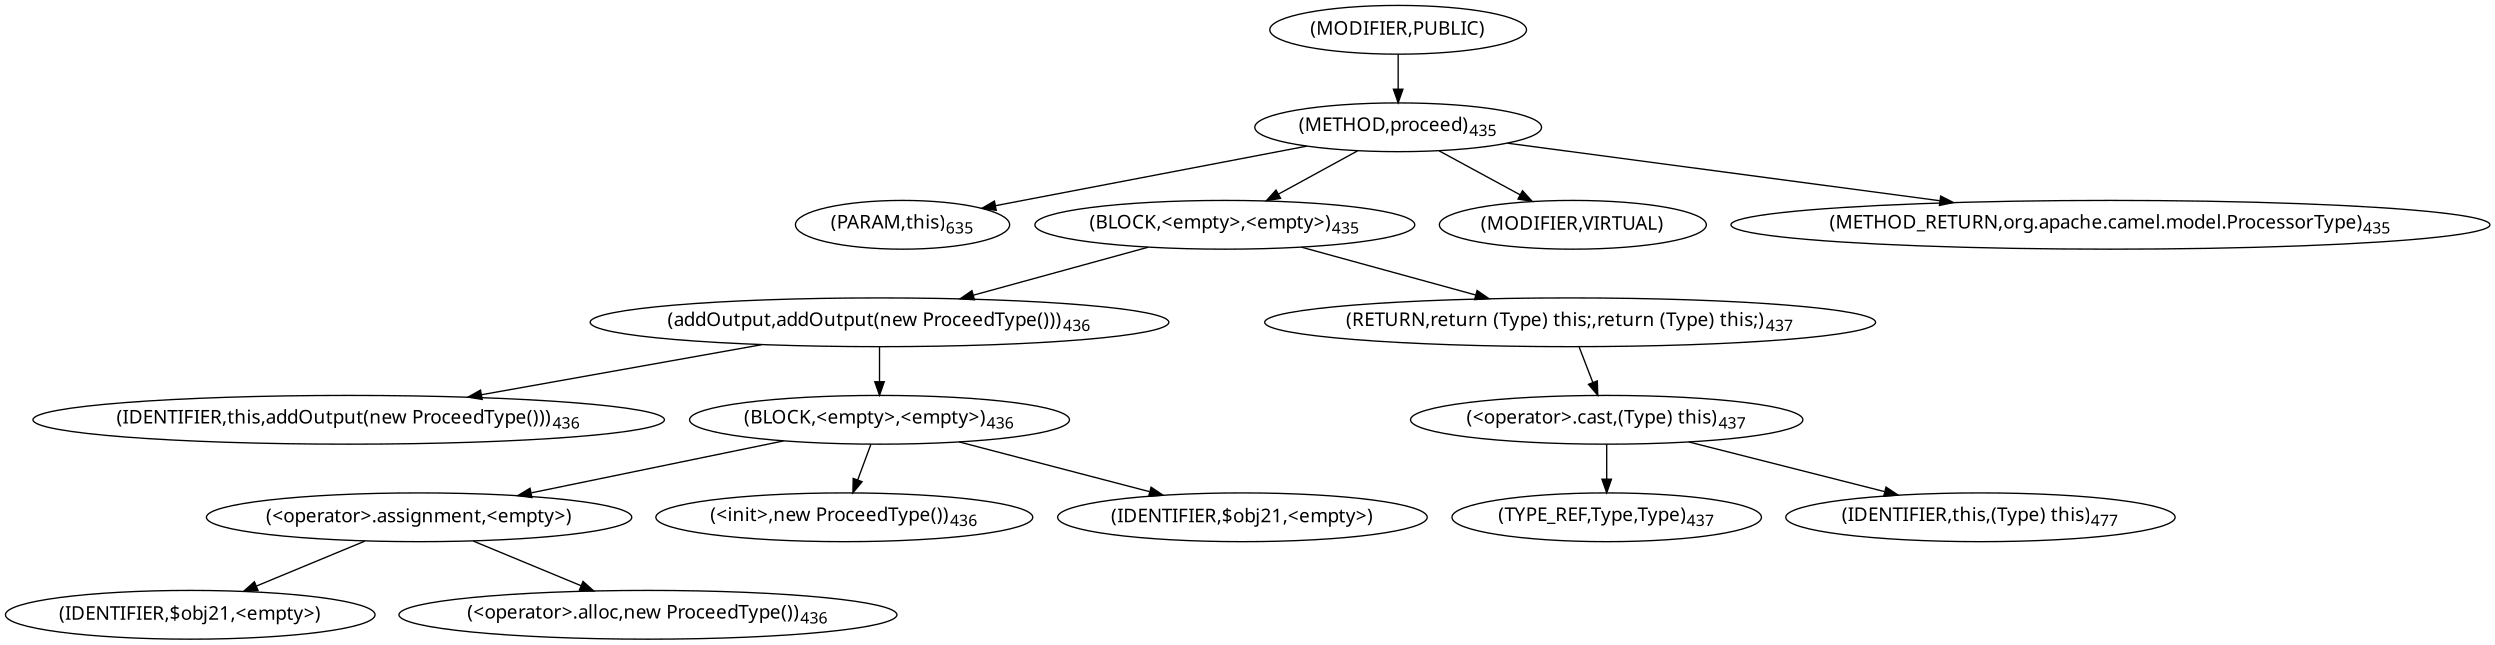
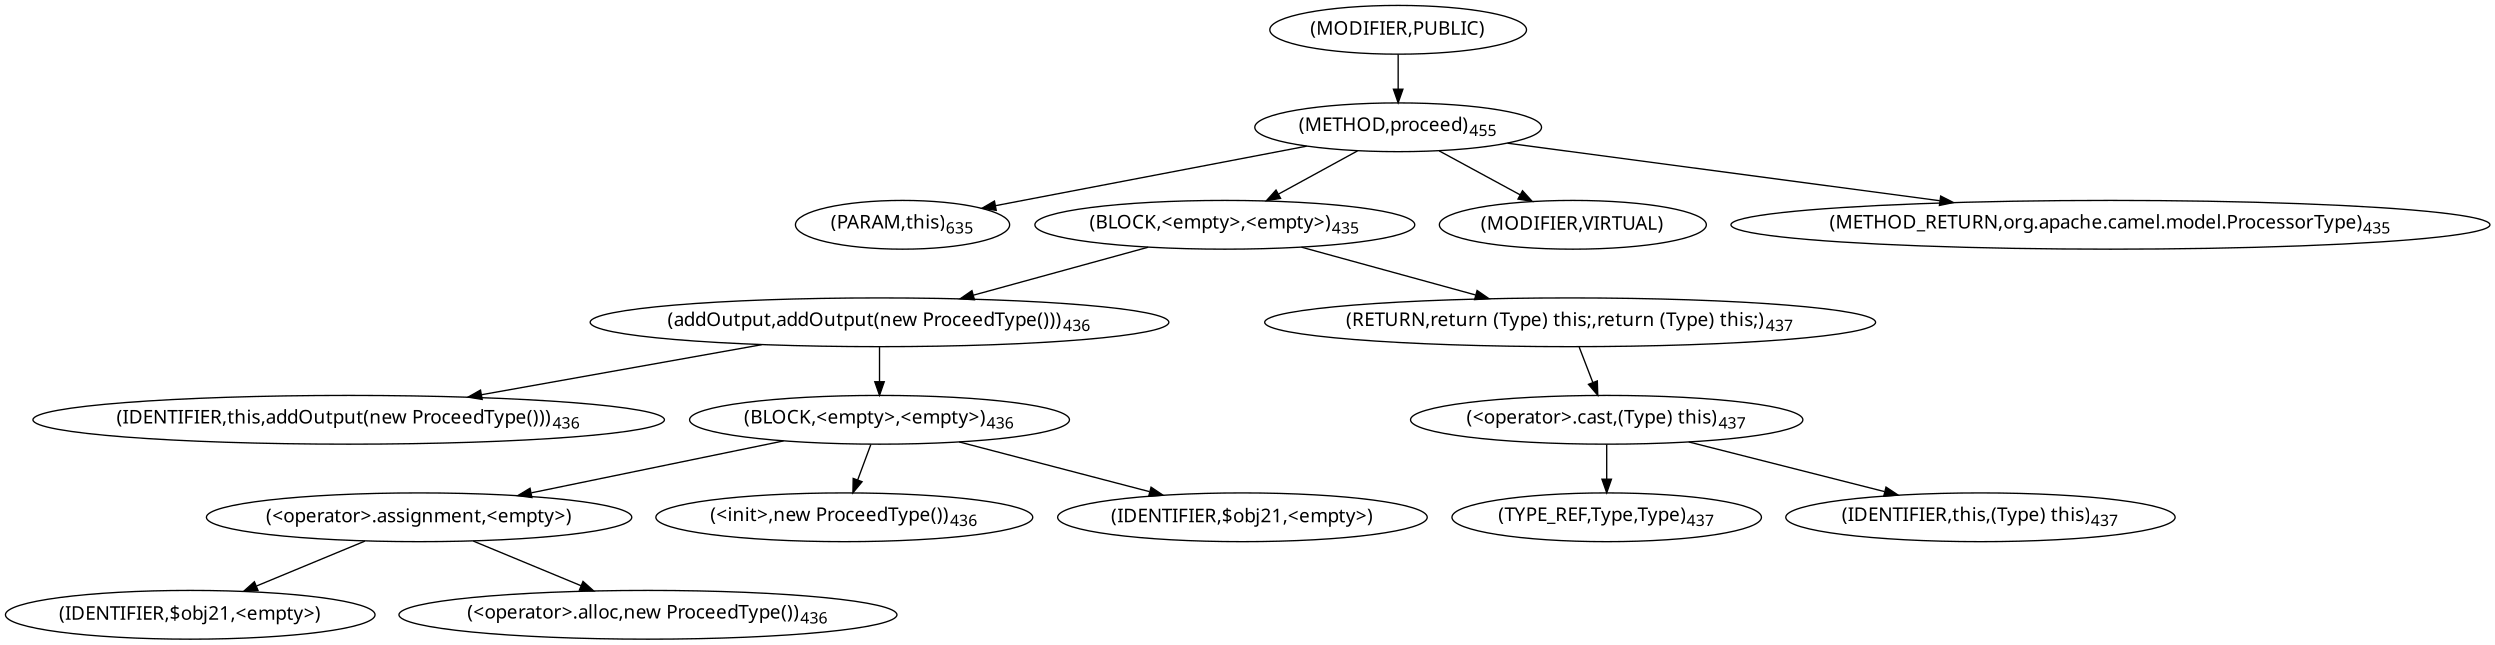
node "(METHOD,proceed)": text "435" -> "455"
node "(IDENTIFIER,this,(Type) this)": text "477" -> "437"
